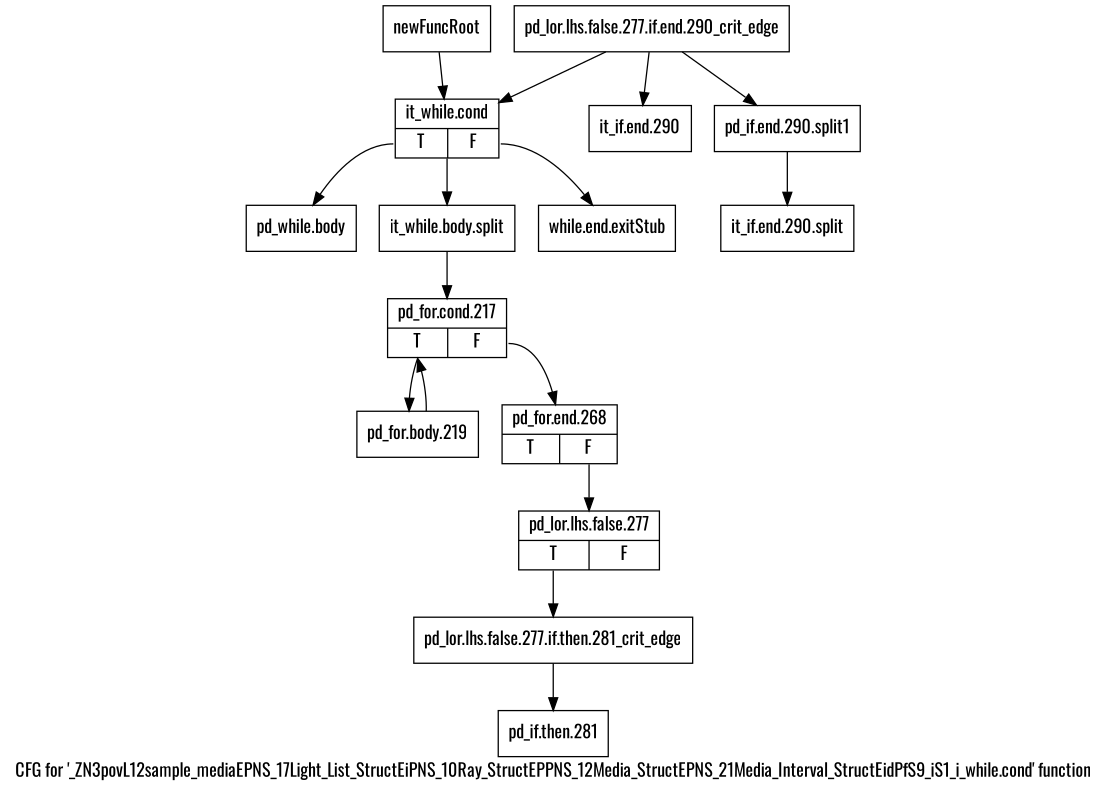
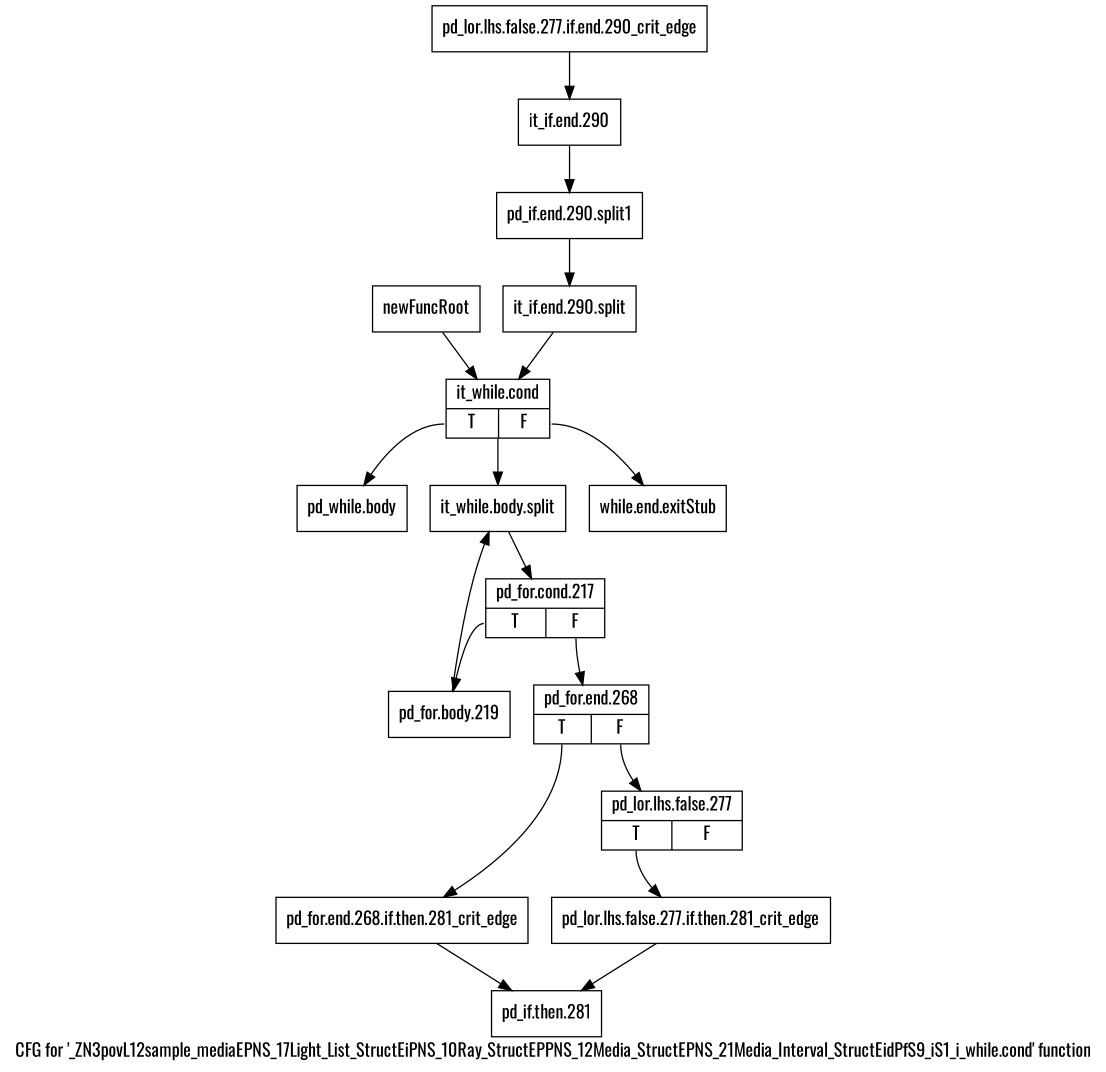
edge "pd_lor.lhs.false.277.if.end.290_crit_edge" -> "it_while.cond": now "it_if.end.290.split" -> "it_while.cond"
edge "pd_lor.lhs.false.277.if.end.290_crit_edge" -> "pd_if.end.290.split1": now "it_if.end.290" -> "pd_if.end.290.split1"
edge "pd_for.body.219" -> "pd_for.cond.217": now "pd_for.body.219" -> "it_while.body.split"
node "pd_for.end.268.if.then.281_crit_edge": added
